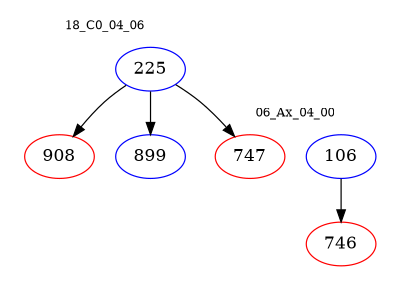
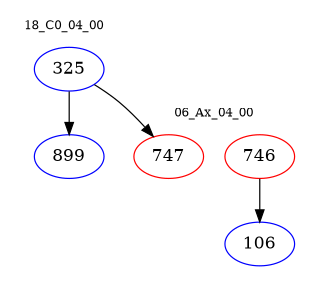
cluster "18_C0_04_06": label "18_C0_04_06" -> "18_C0_04_00"
node "225": label "225" -> "325"
node "908": removed
edge "106" -> "746": reversed
